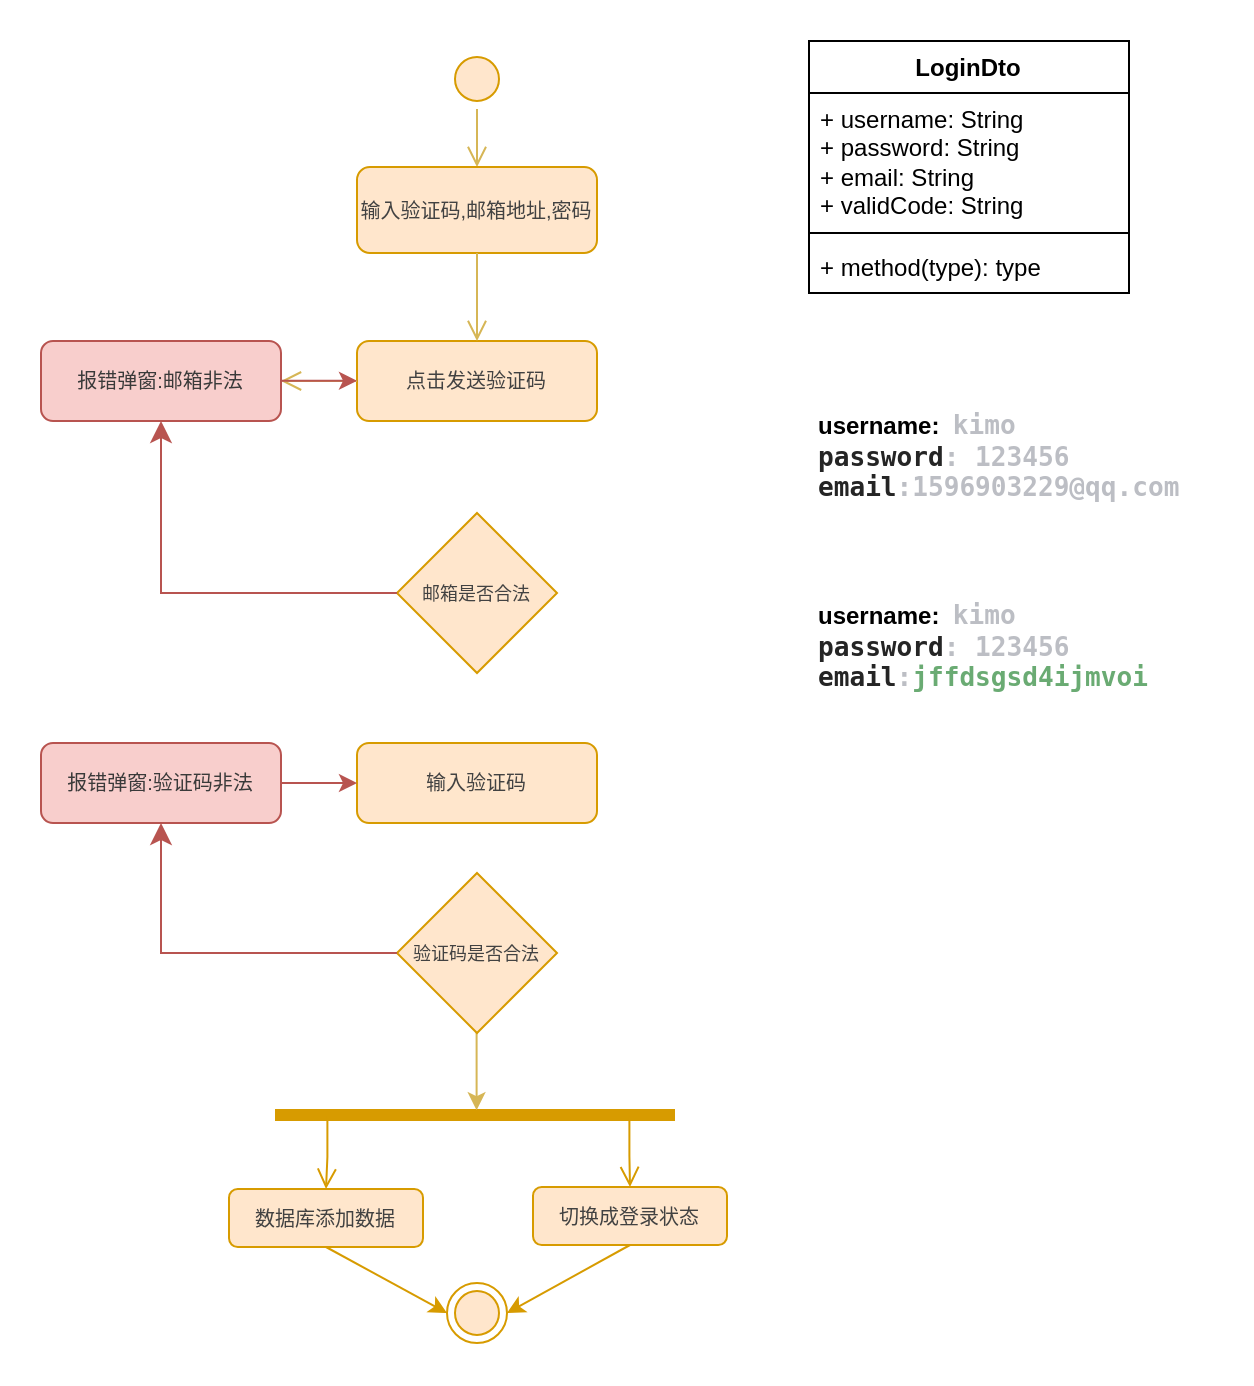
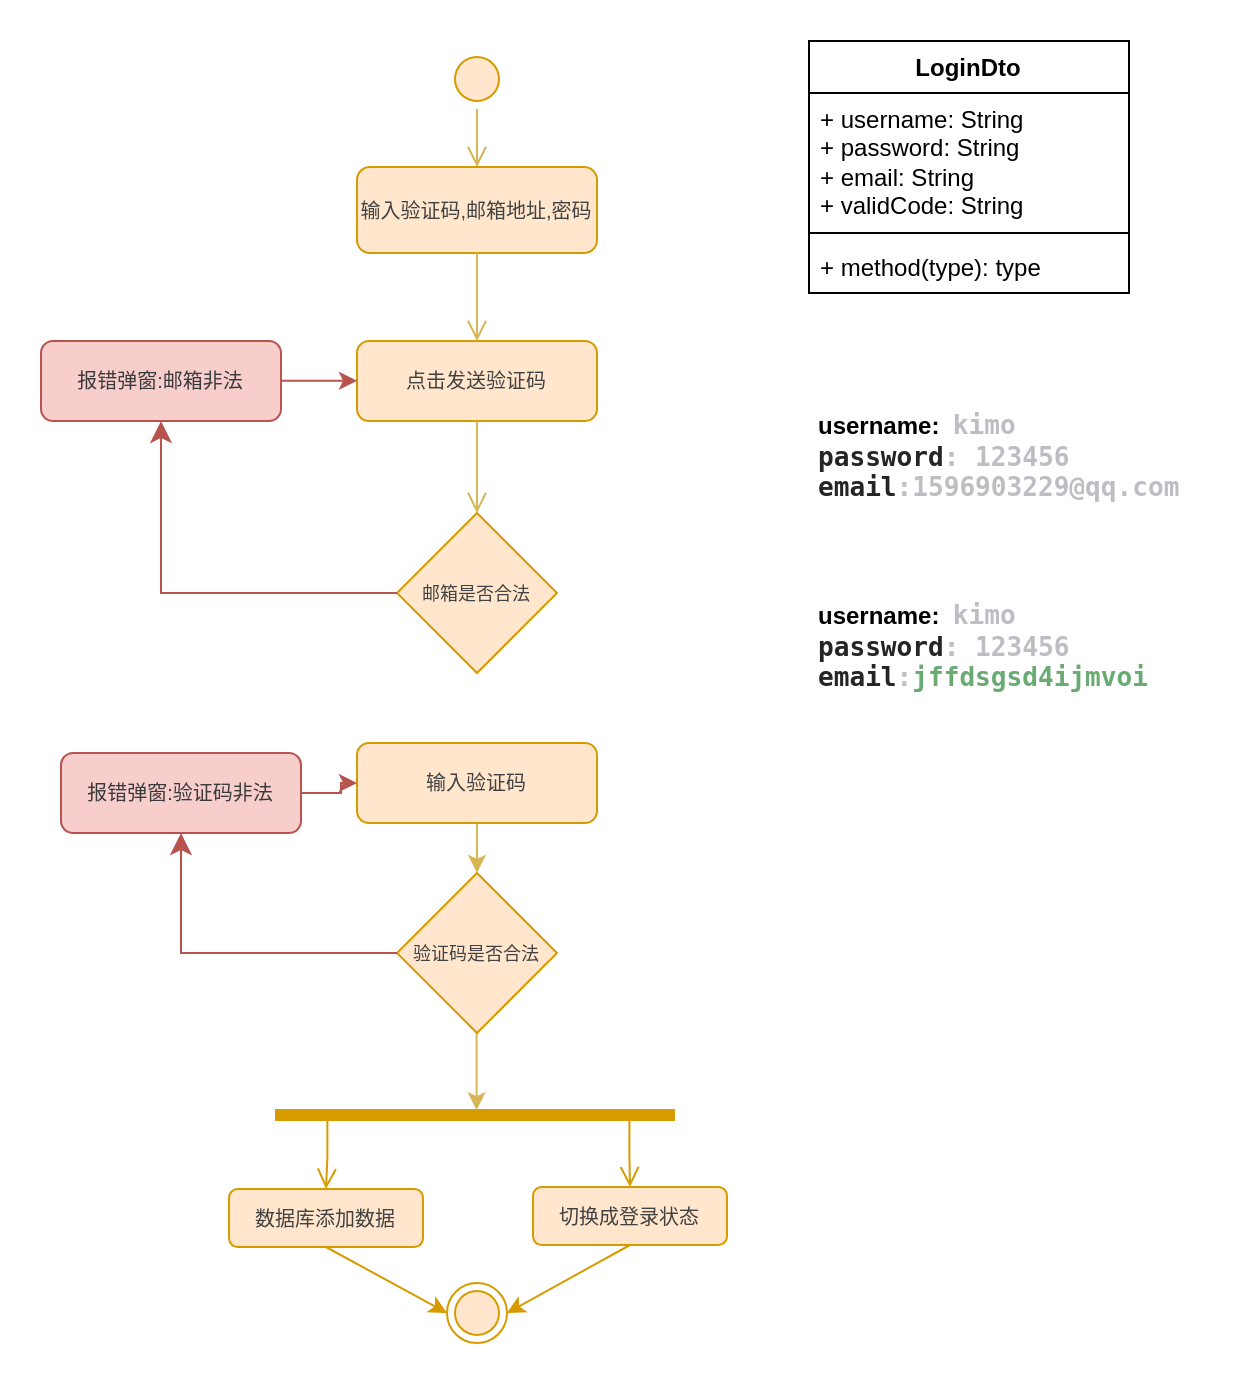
edge "点击发送验证码" -> "报错弹窗:邮箱非法": now "点击发送验证码" -> "邮箱是否合法"
node "报错弹窗:验证码非法": moved (161, 783) -> (181, 793)
edge "输入验证码" -> "验证码是否合法": added
